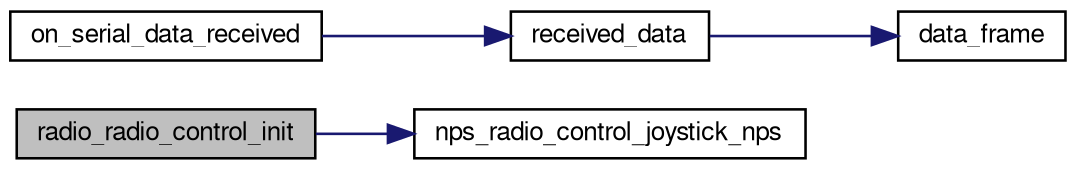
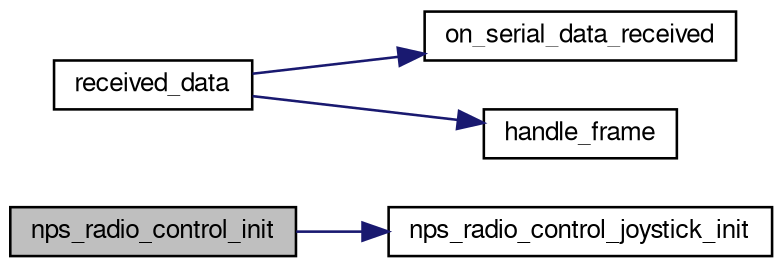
edge "on_serial_data_received" -> "received_data": reversed
node "data_frame": label "data_frame" -> "handle_frame"
node "radio_radio_control_init": label "radio_radio_control_init" -> "nps_radio_control_init"
node "nps_radio_control_joystick_nps": label "nps_radio_control_joystick_nps" -> "nps_radio_control_joystick_init"
